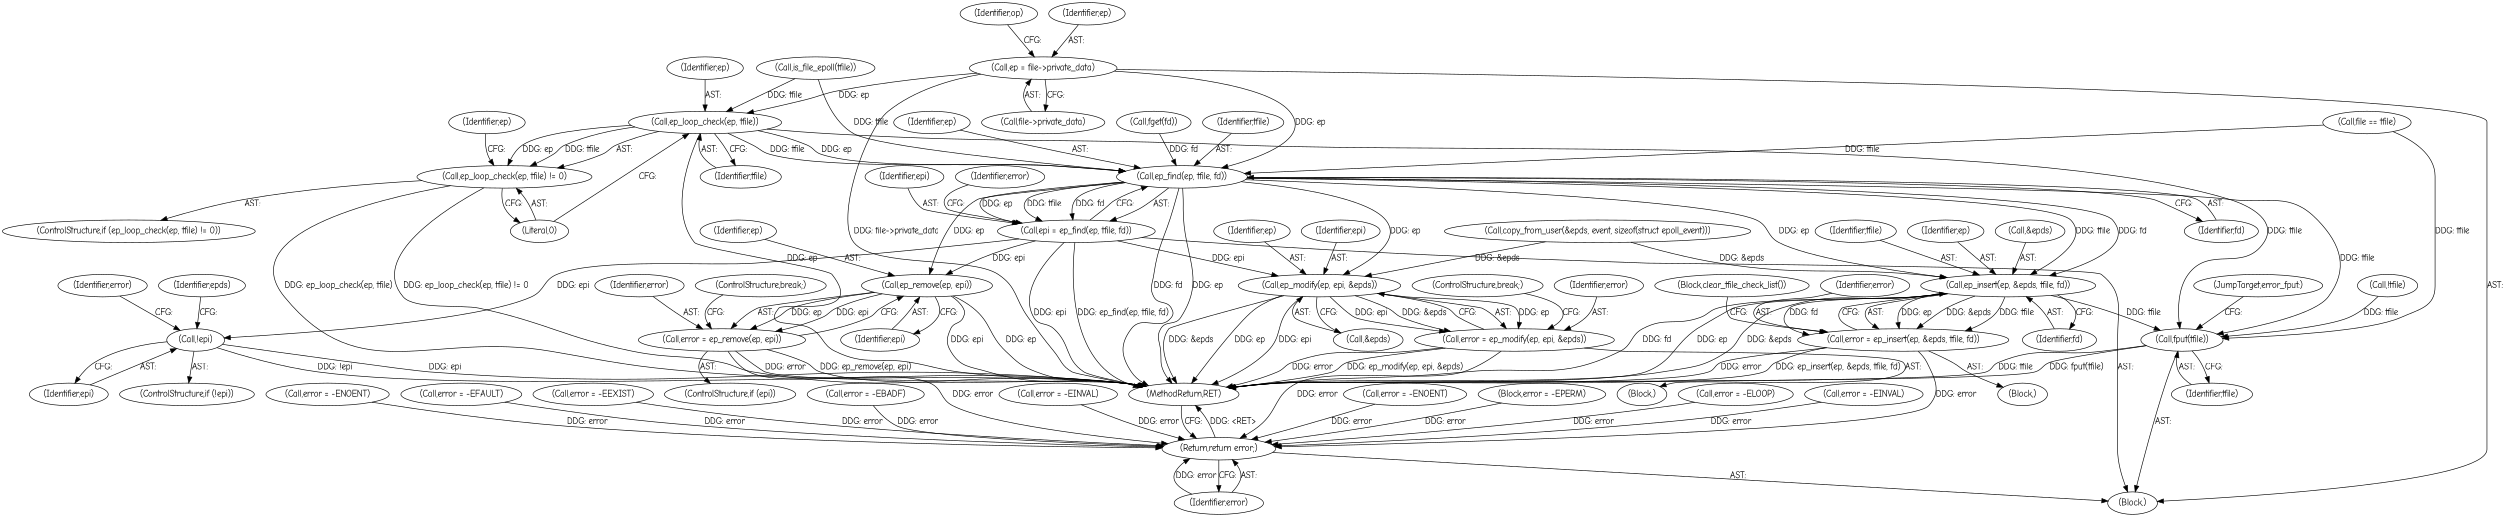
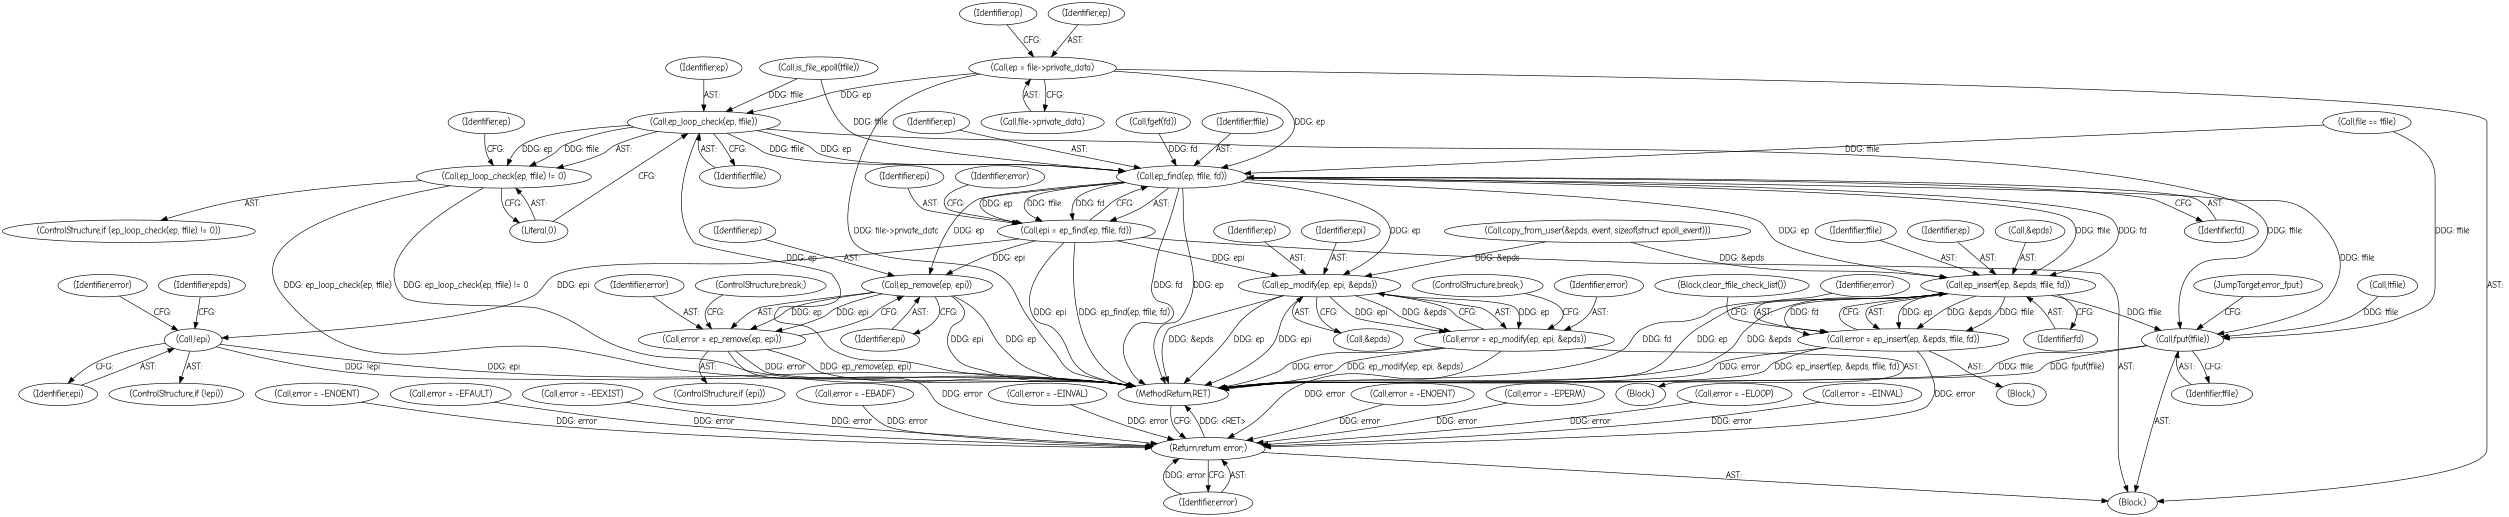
node "(Block,error = -EPERM)": label "(Block,error = -EPERM)" -> "(Call,error = -EPERM)"
